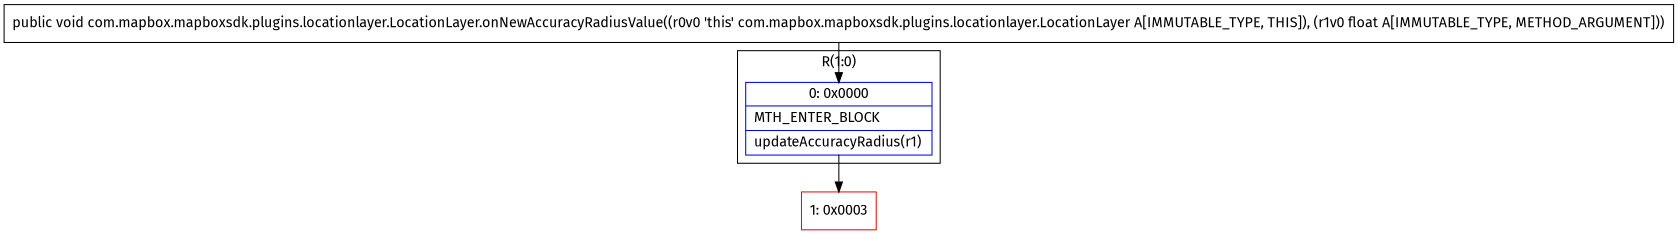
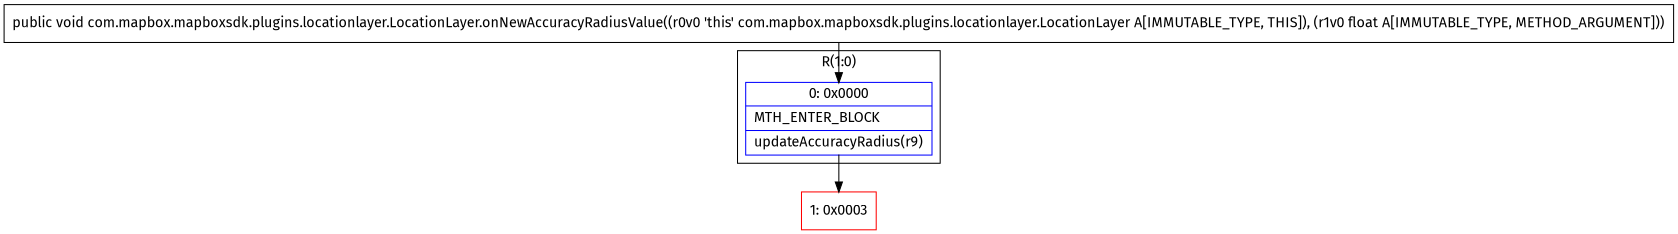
node "0: 0x0000": text "updateAccuracyRadius(r1)" -> "updateAccuracyRadius(r9)"
